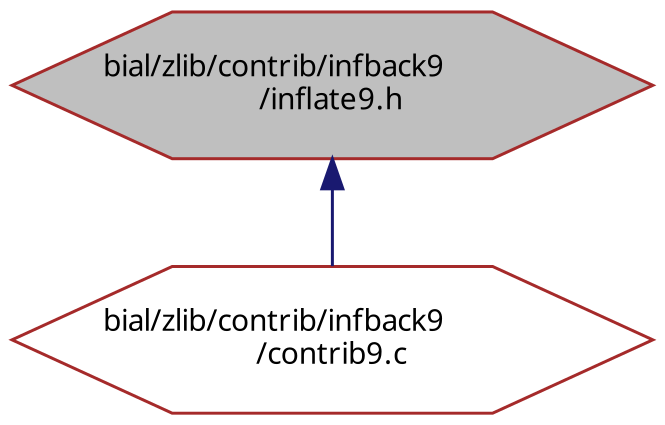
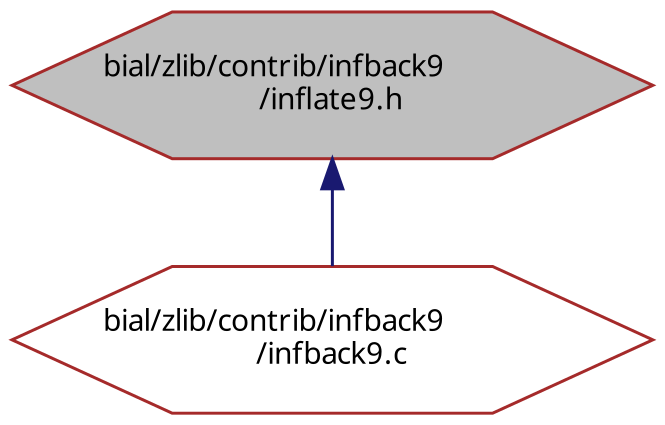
node "bial/zlib/contrib/infback9 /contrib9.c": label "bial/zlib/contrib/infback9 /contrib9.c" -> "bial/zlib/contrib/infback9 /infback9.c"
